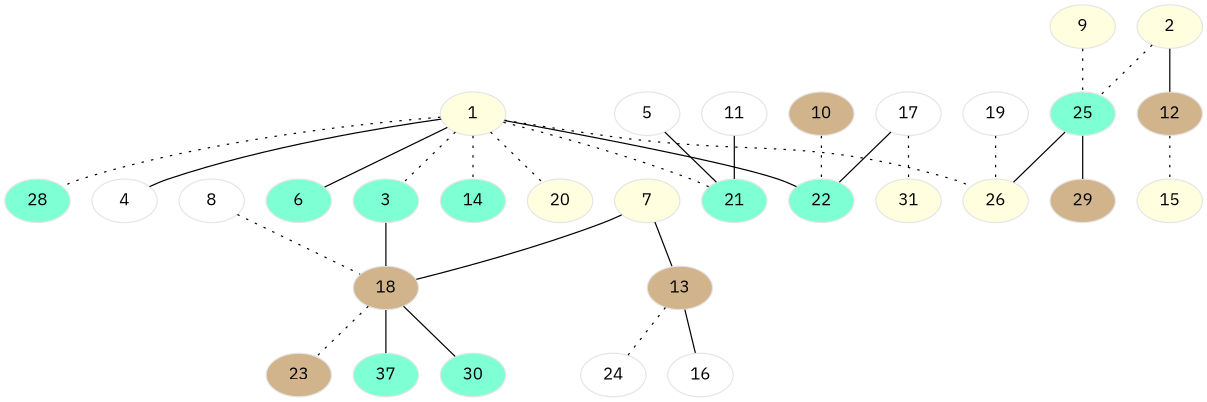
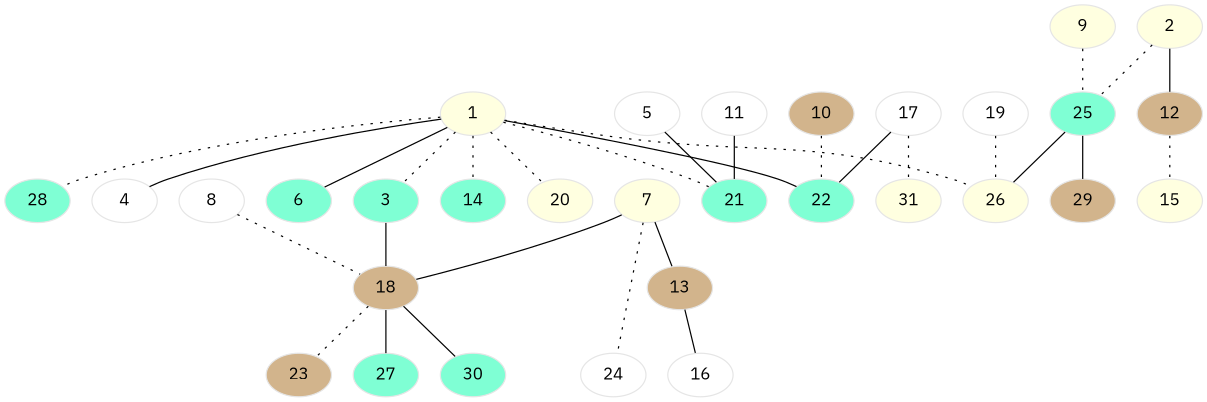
edge "13" -- "24": now "7" -- "24"
node "37": label "37" -> "27"
